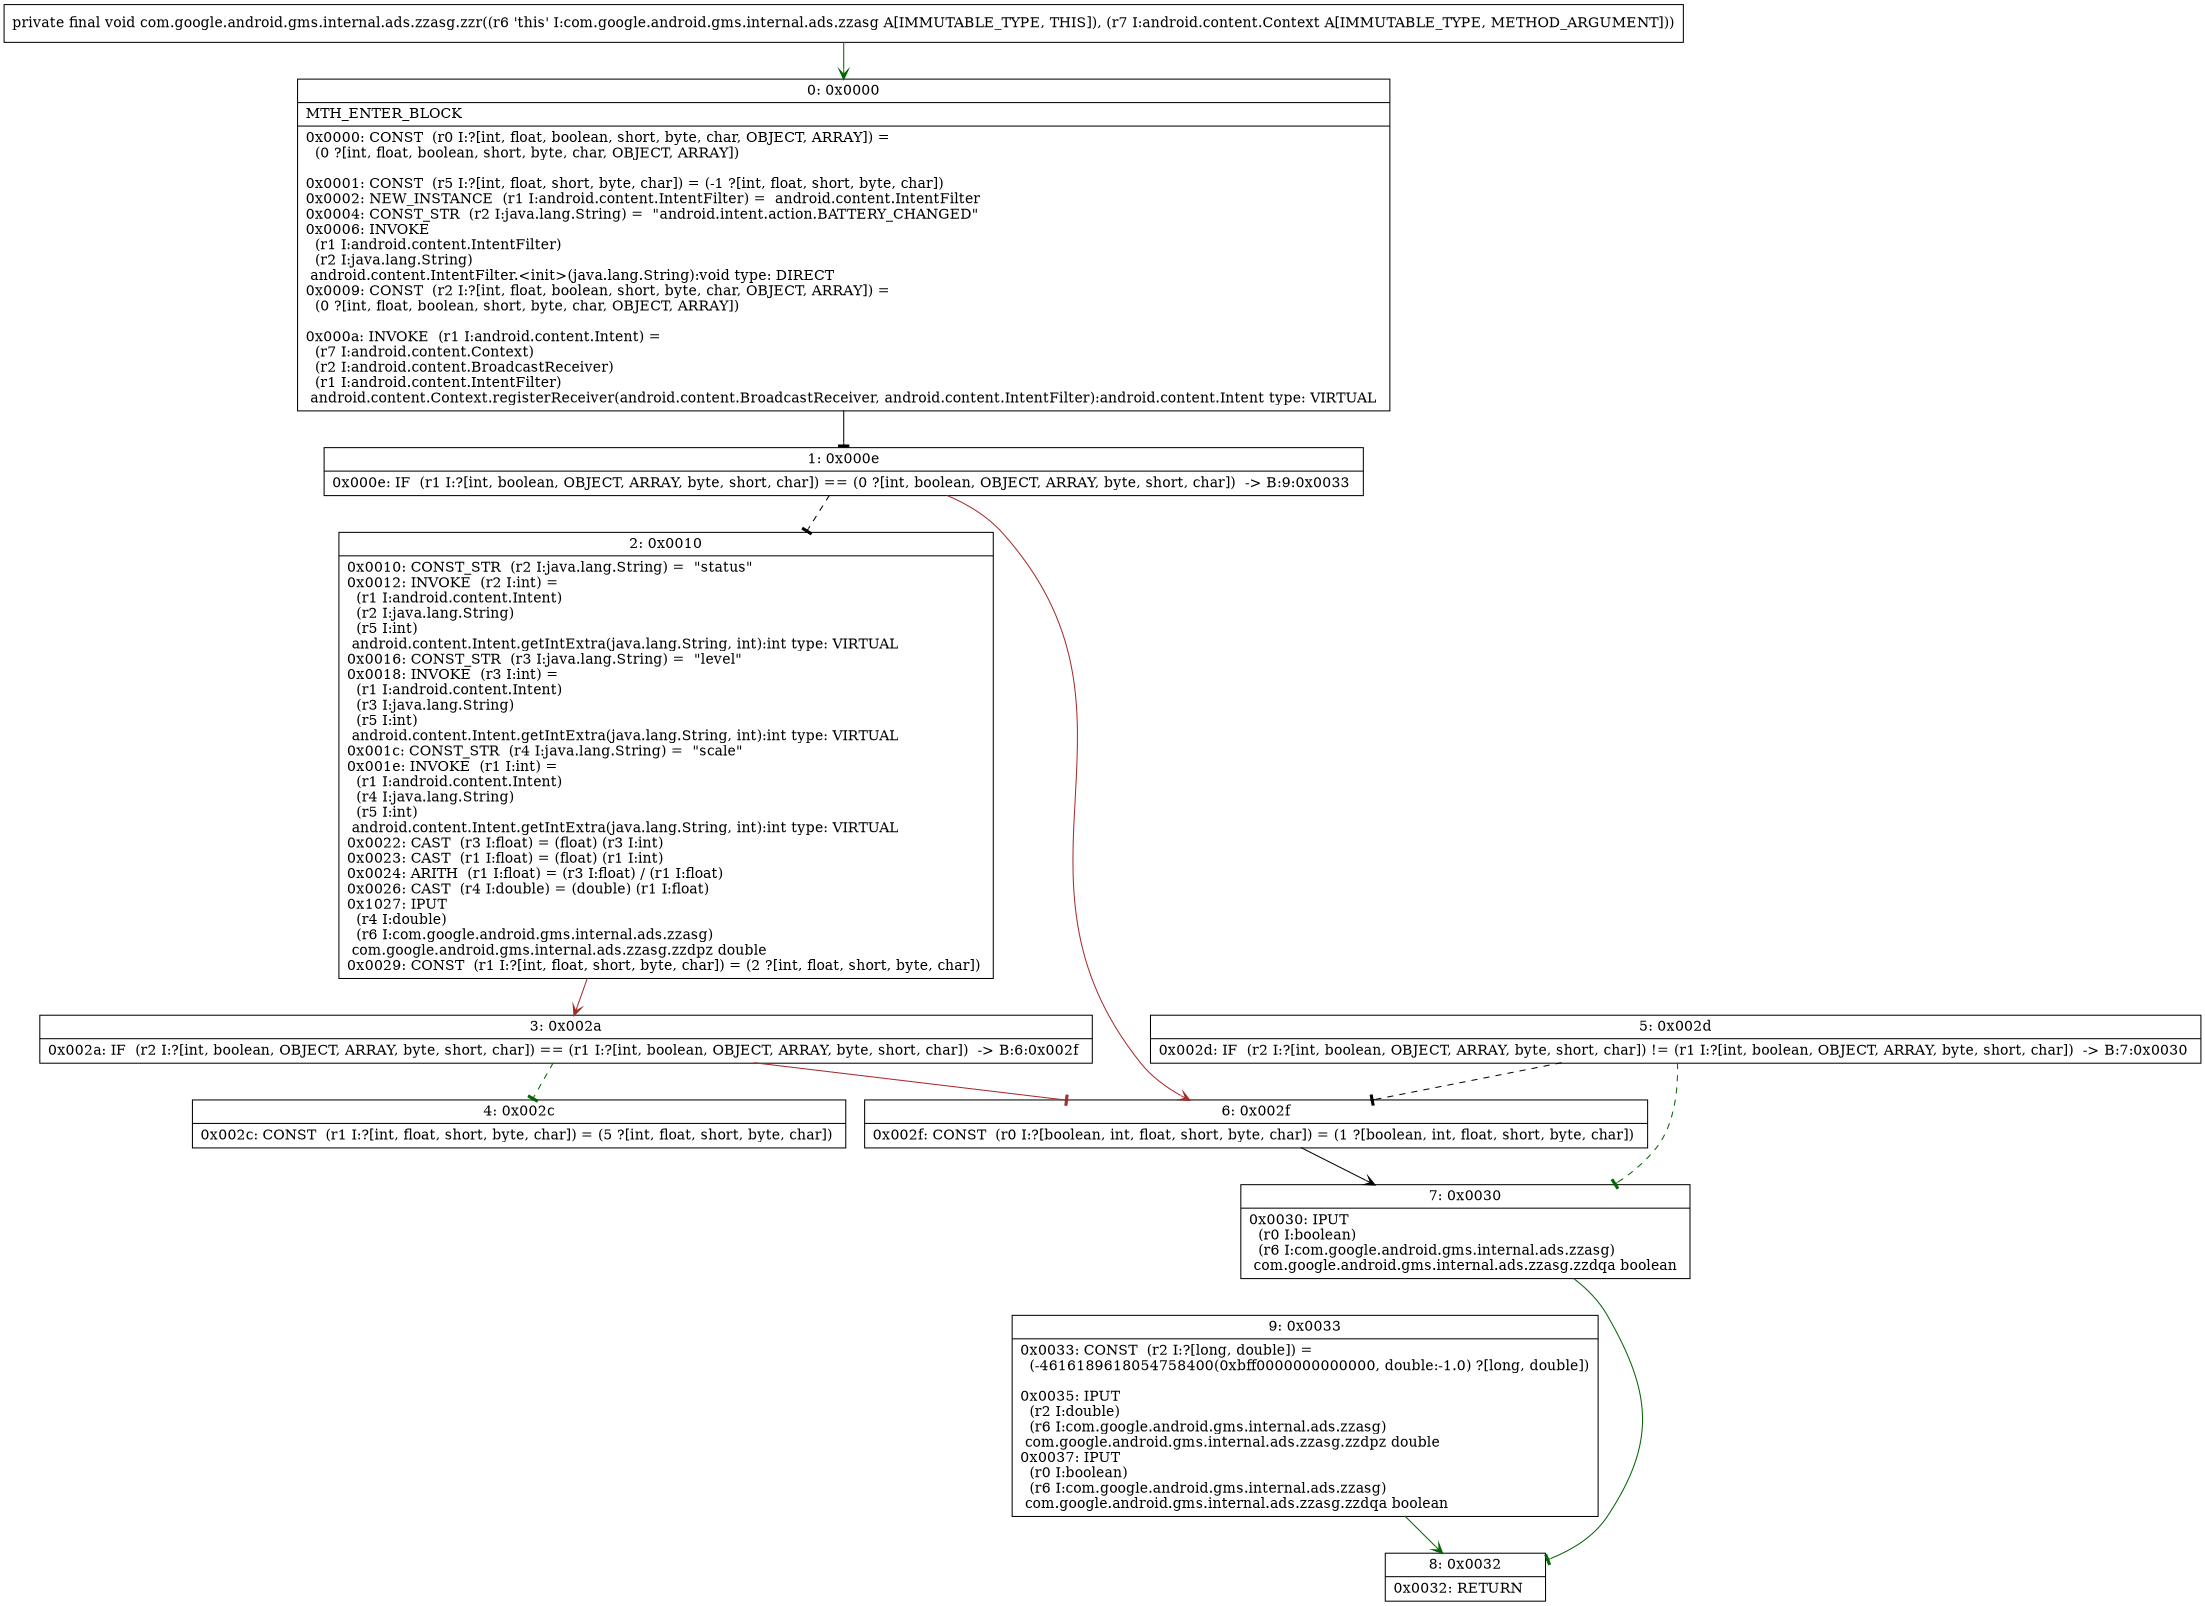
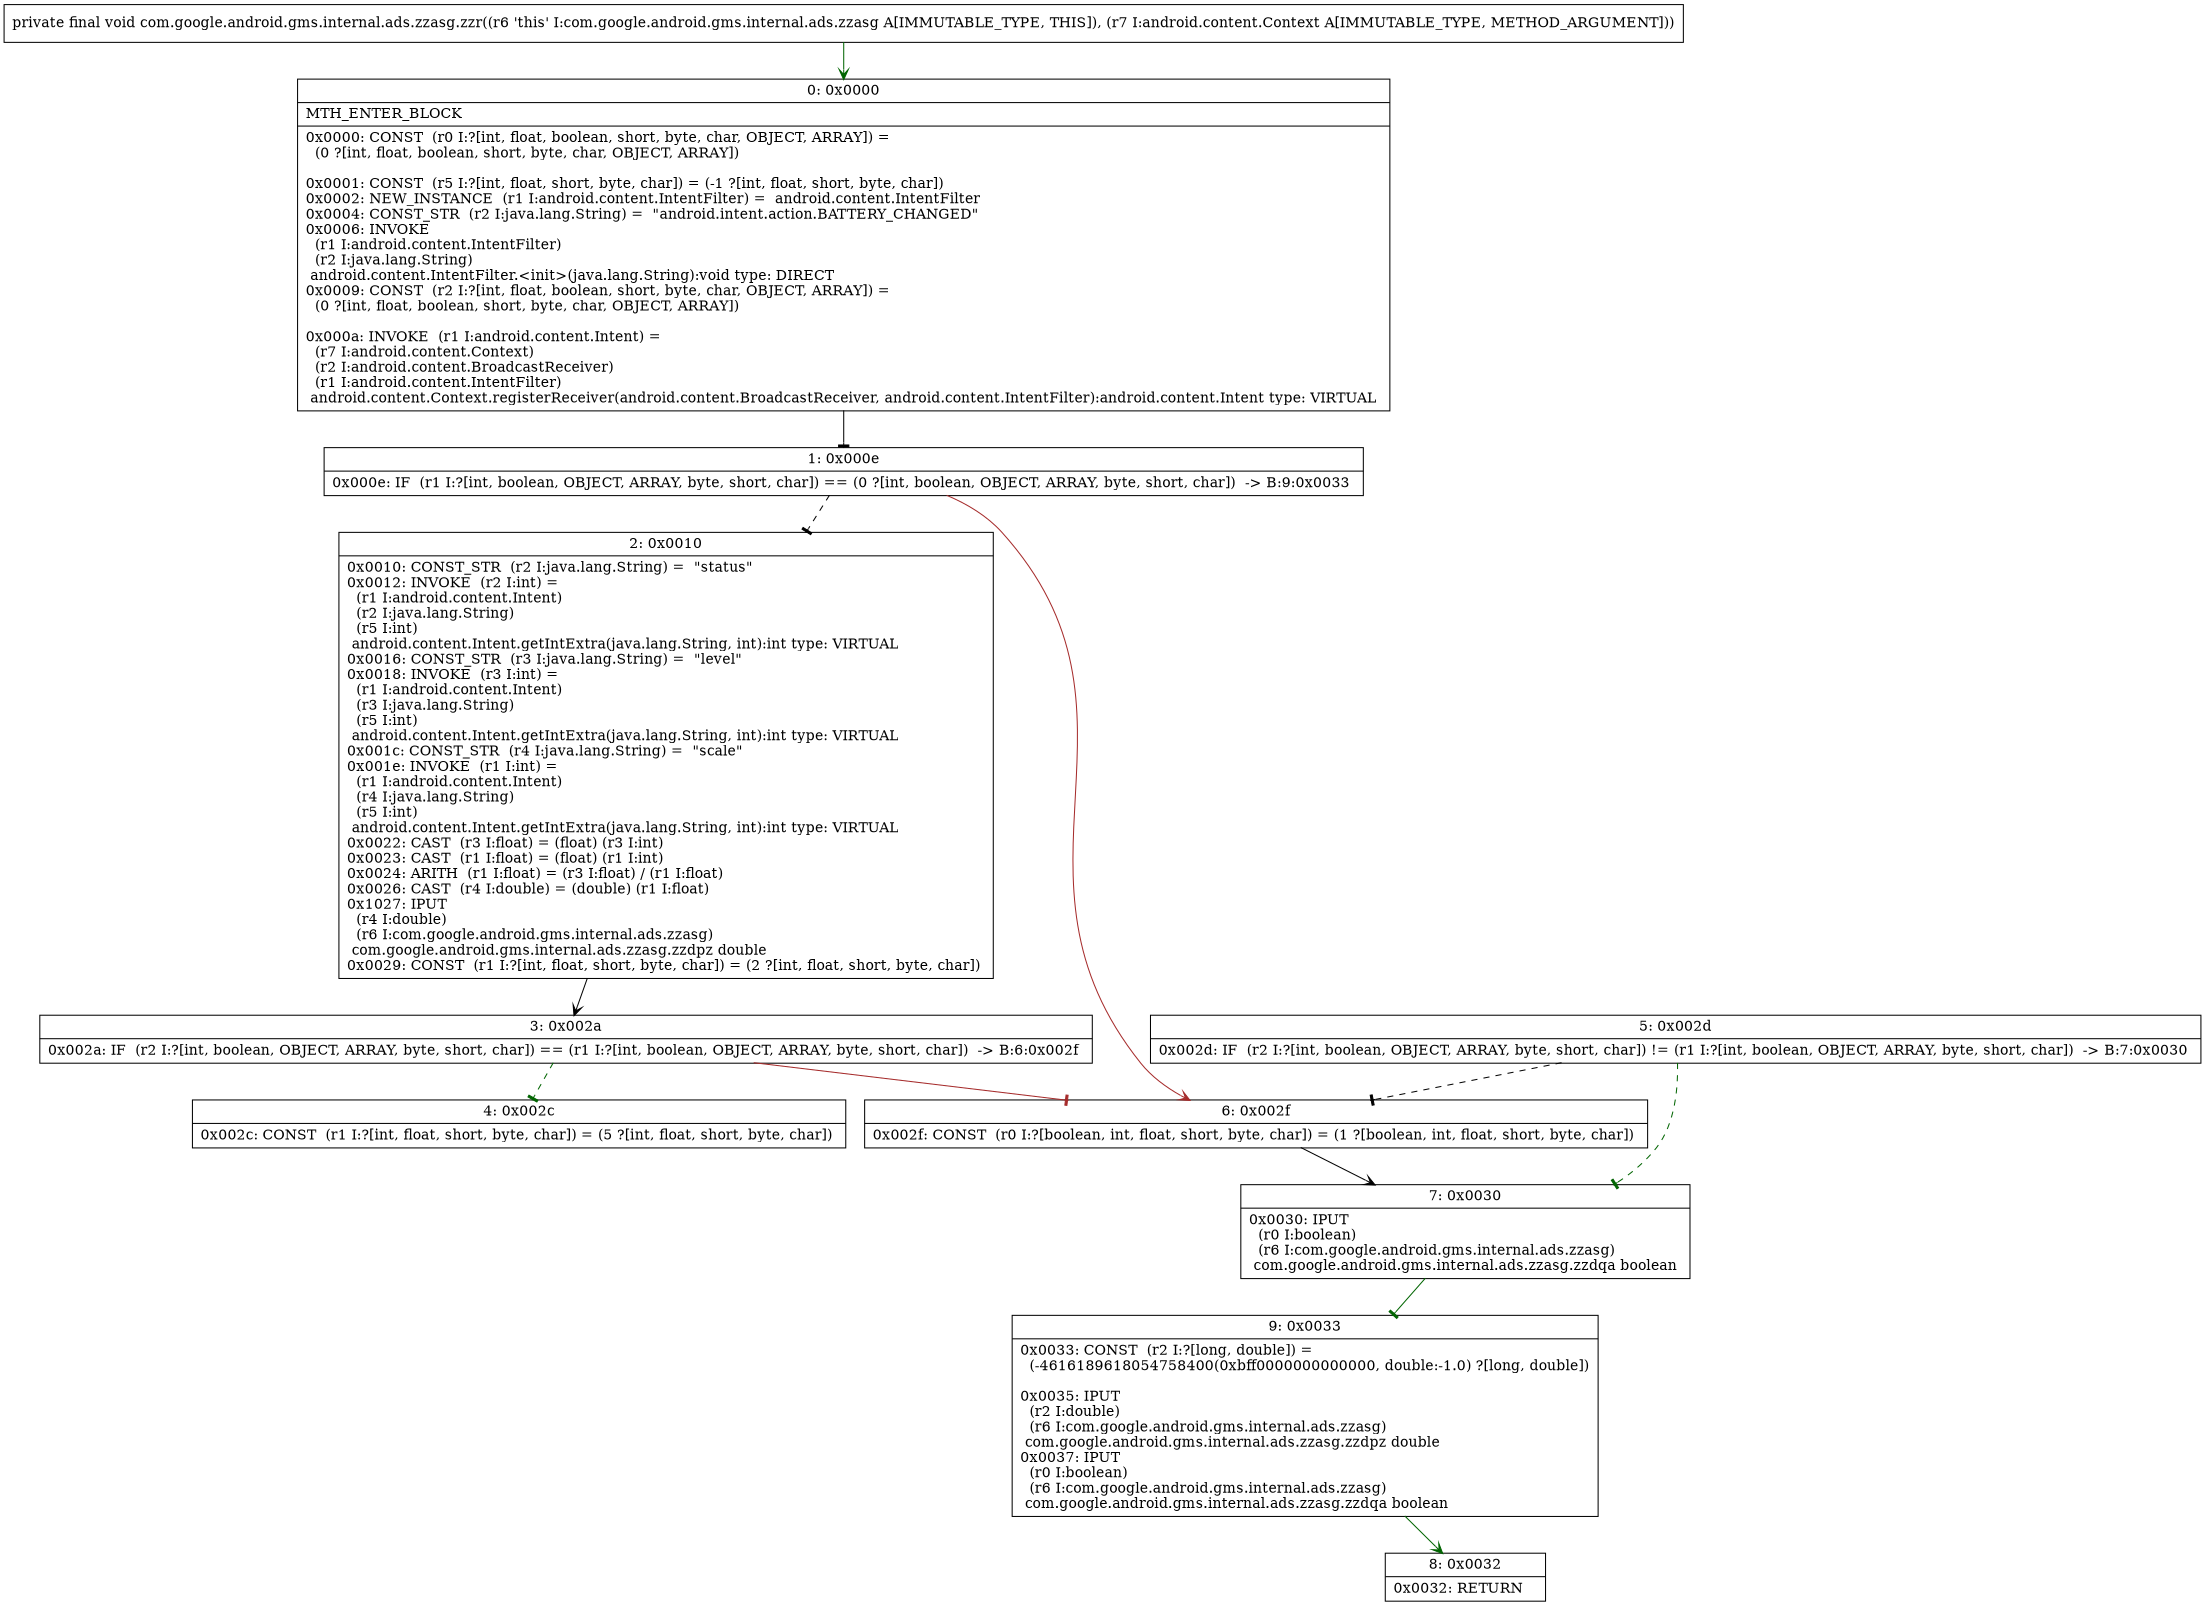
edge "2: 0x0010" -> "3: 0x002a": color brown -> black
edge "7: 0x0030" -> "8: 0x0032": now "7: 0x0030" -> "9: 0x0033"
